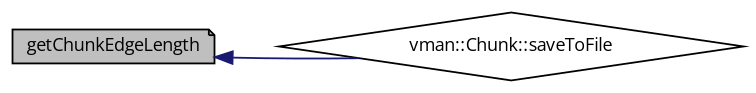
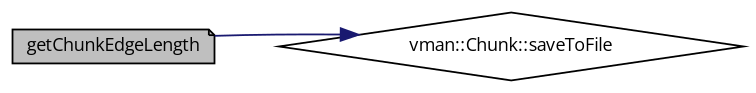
edge "vman::Chunk::saveToFile" -> "getChunkEdgeLength": reversed
